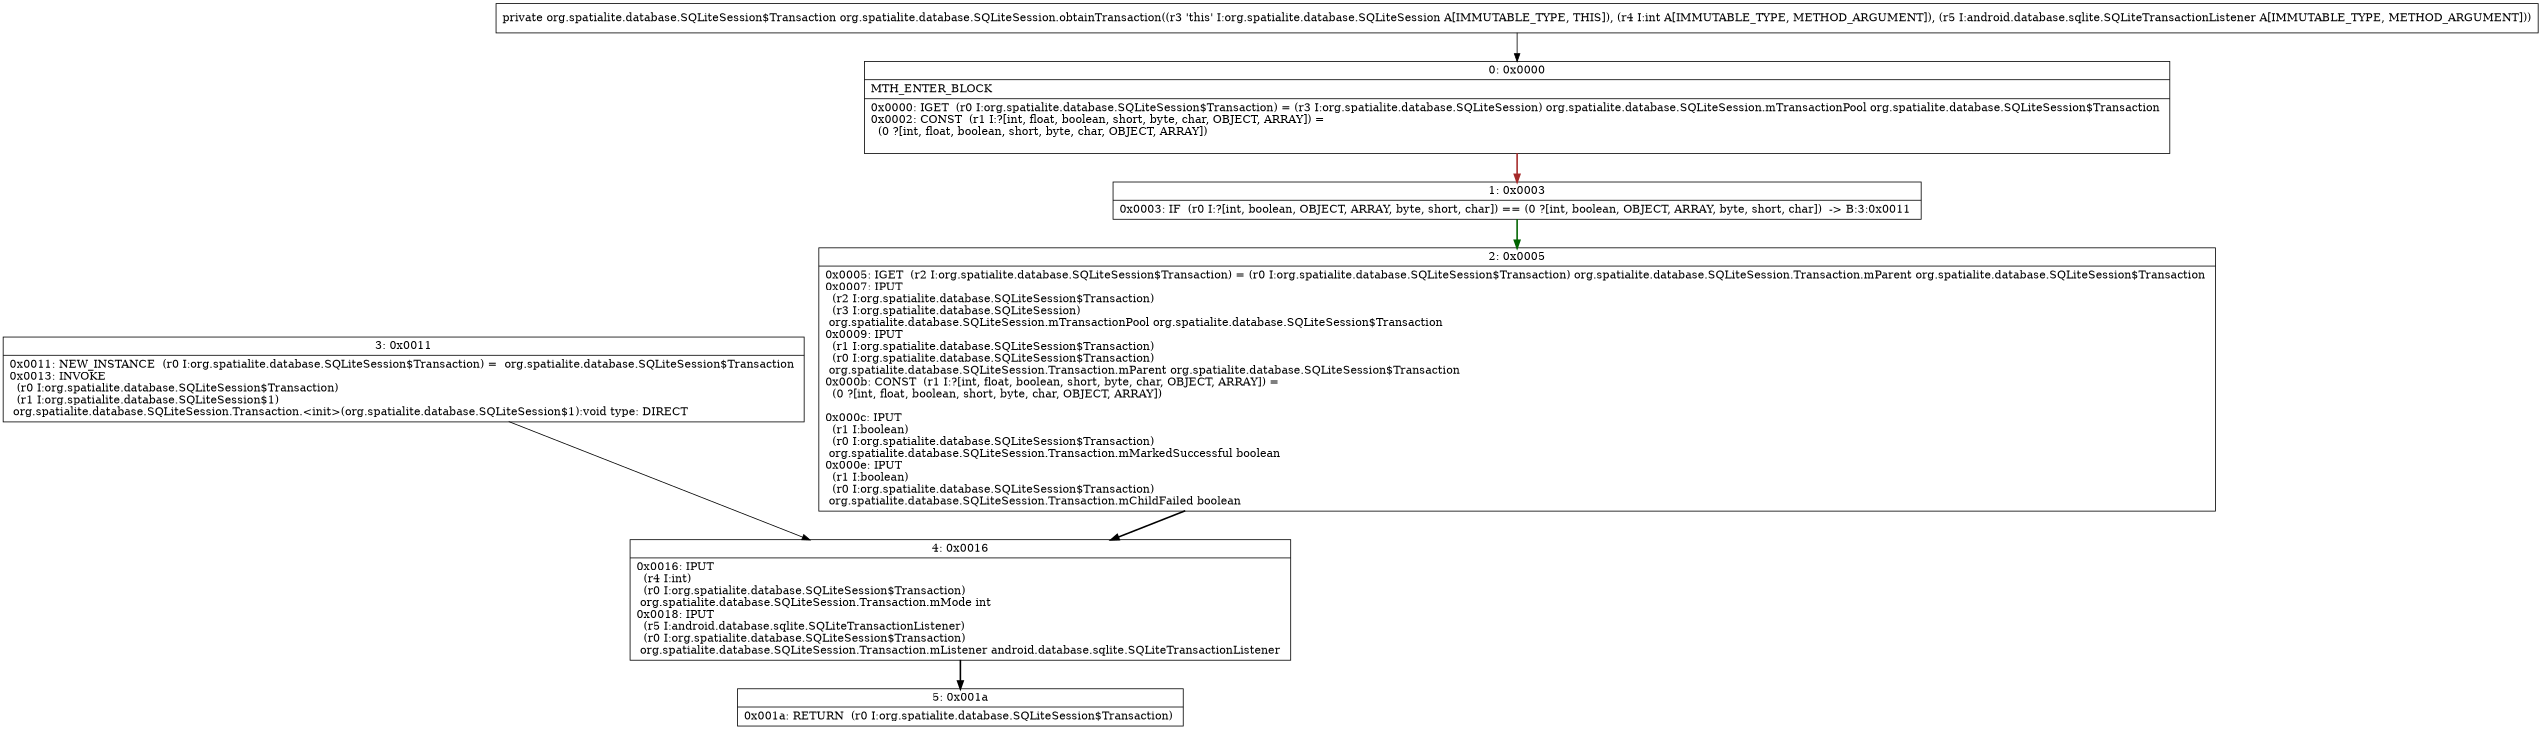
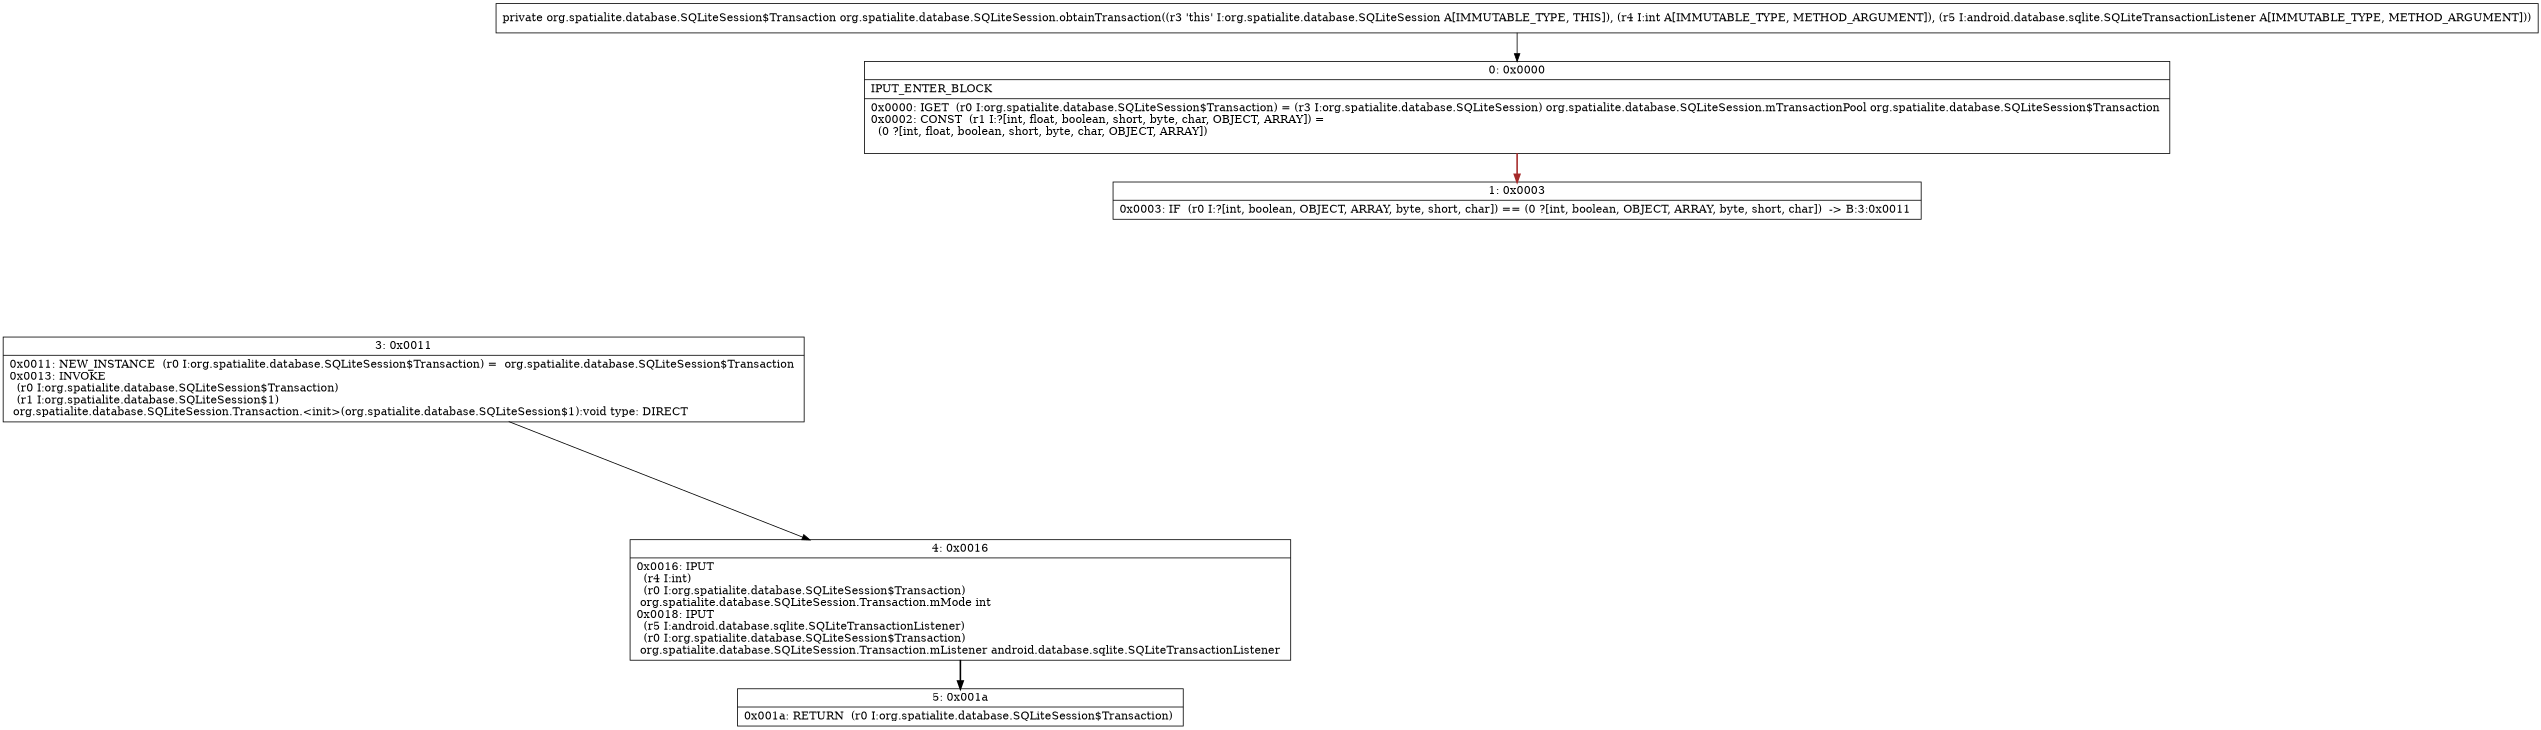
node "0: 0x0000": text "MTH_ENTER_BLOCK" -> "IPUT_ENTER_BLOCK"
node "2: 0x0005": removed
